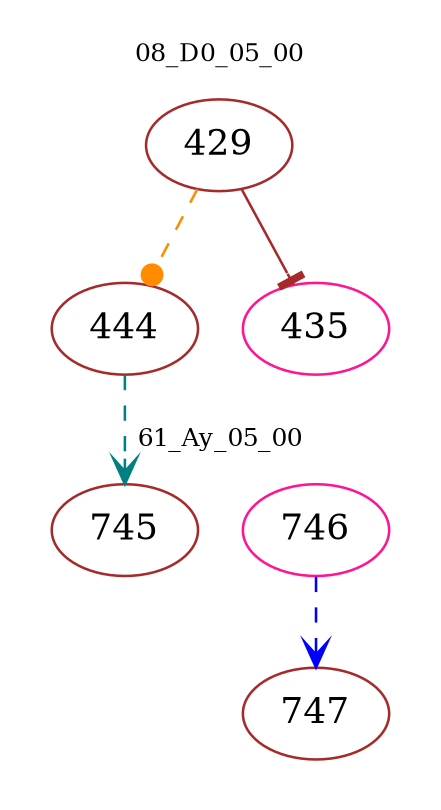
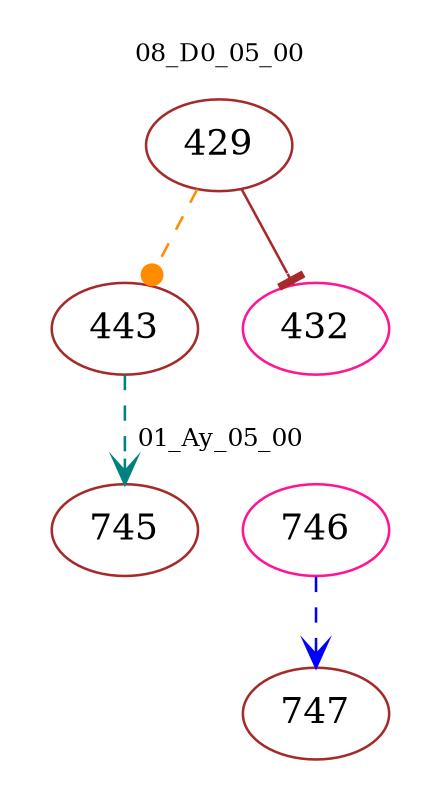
node "444": label "444" -> "443"
node "435": label "435" -> "432"
cluster "61_Ay_05_00": label "61_Ay_05_00" -> "01_Ay_05_00"
